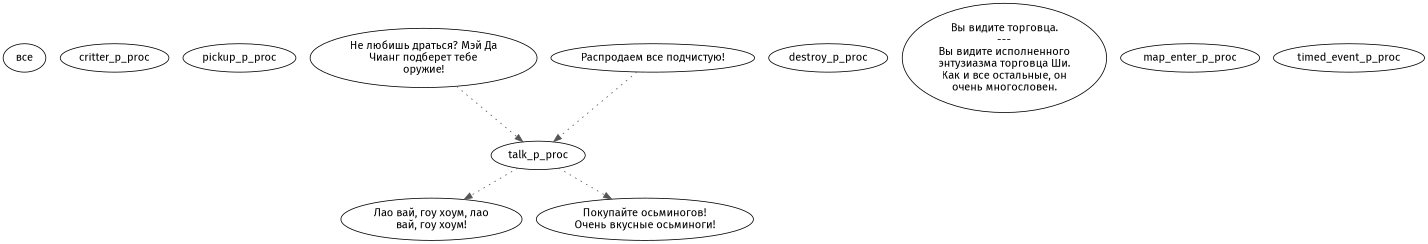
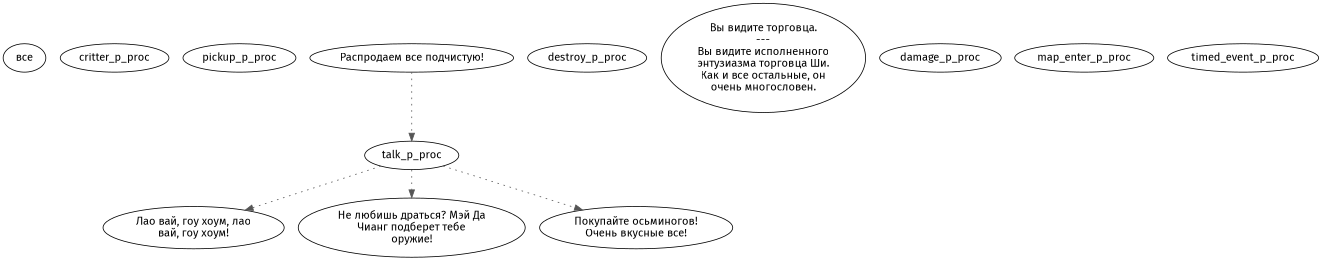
node "damage_p_proc": added
edge "Не любишь драться? Мэй Да Чианг подберет тебе оружие!" -> "talk_p_proc": reversed
node "Покупайте осьминогов! Очень вкусные осьминоги!": label "Покупайте осьминогов! Очень вкусные осьминоги!" -> "Покупайте осьминогов! Очень вкусные все!"
